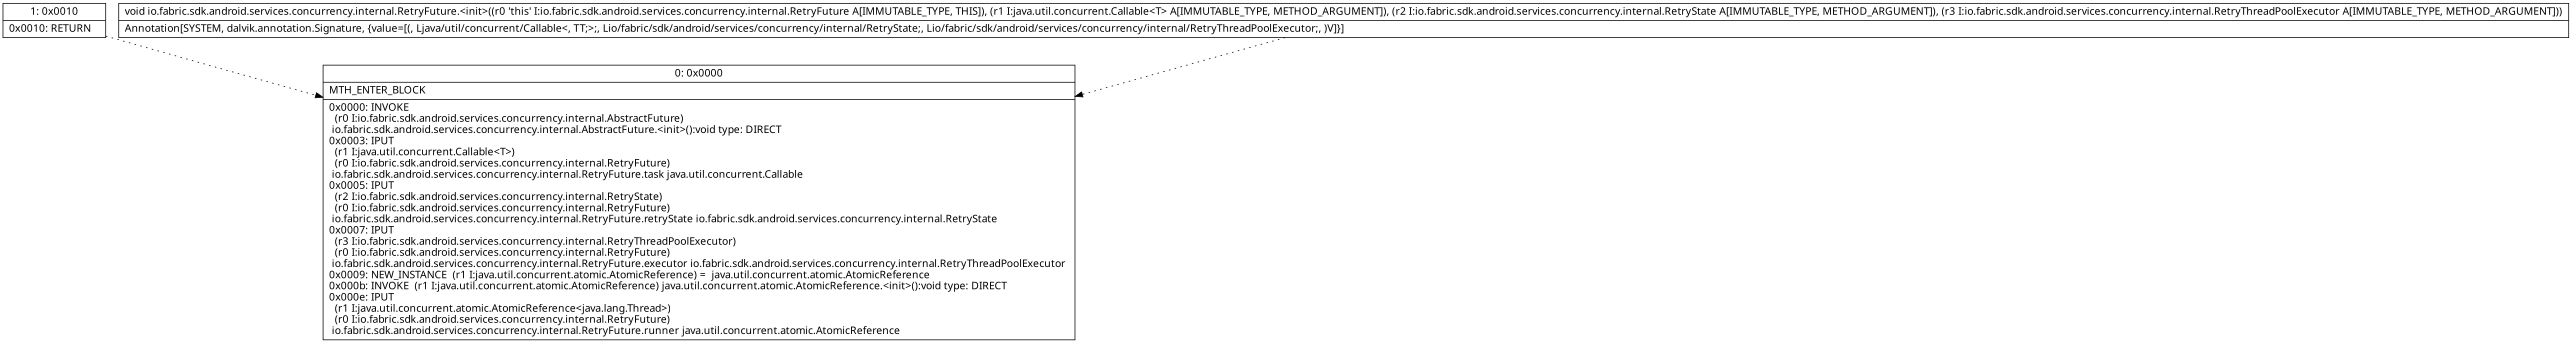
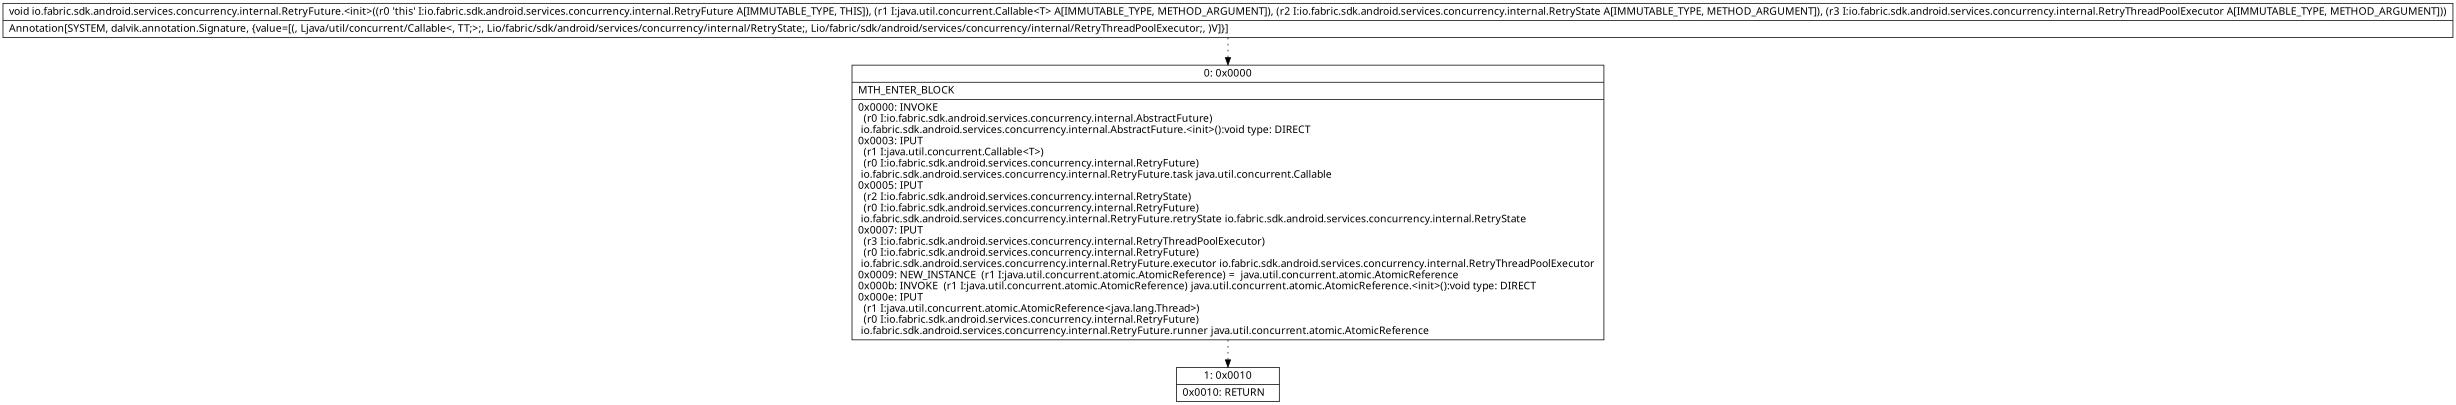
edge "1: 0x0010" -> "0: 0x0000": reversed
